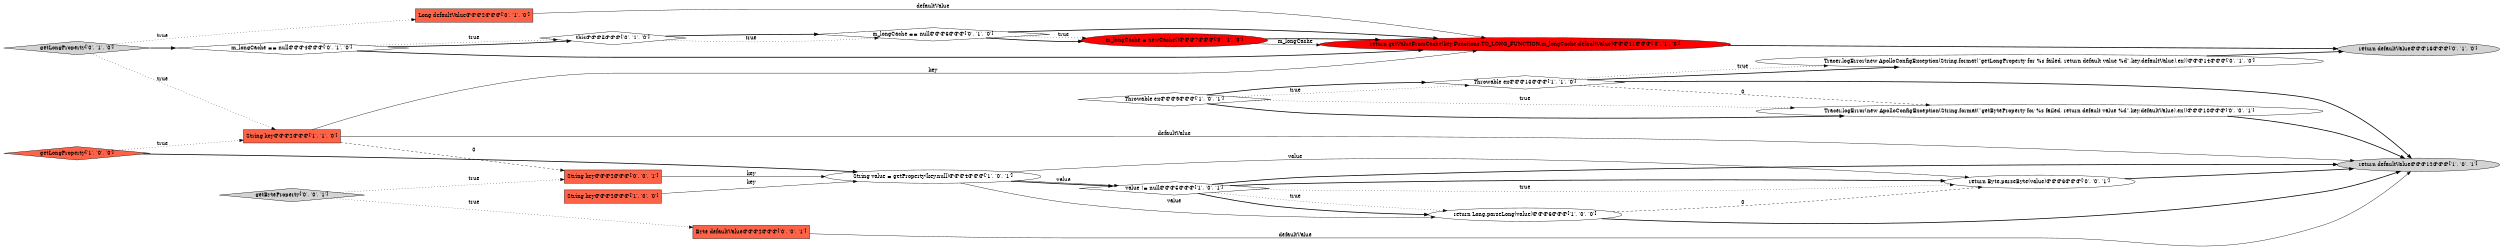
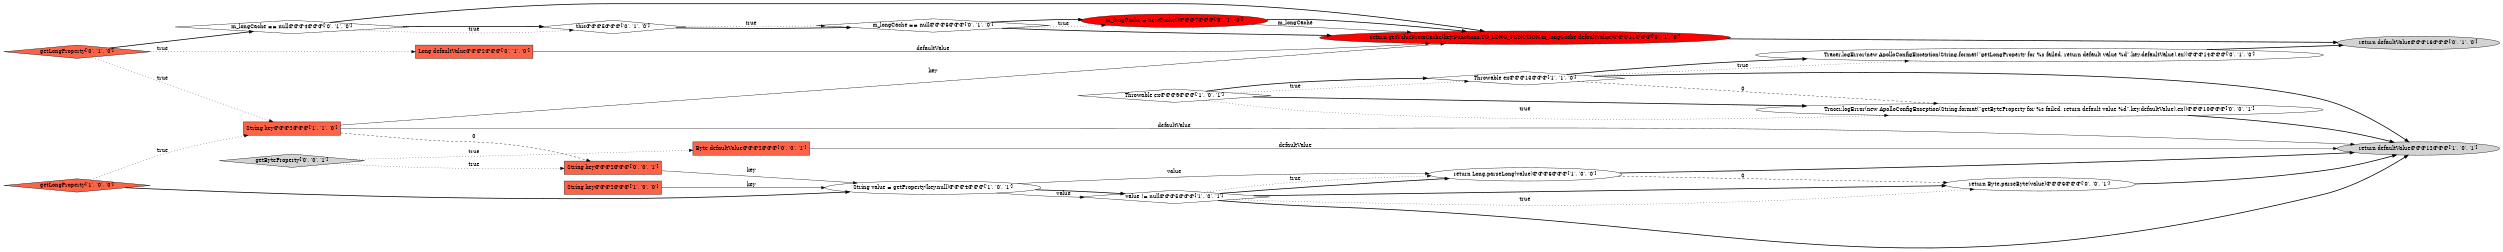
node "getLongProperty['0', '1', '0']": fillcolor lightgray -> tomato
edge "String value = getProperty(key,null)@@@4@@@['1', '0', '1']" -> "return Byte.parseByte(value)@@@6@@@['0', '0', '1']": removed, label "value"
